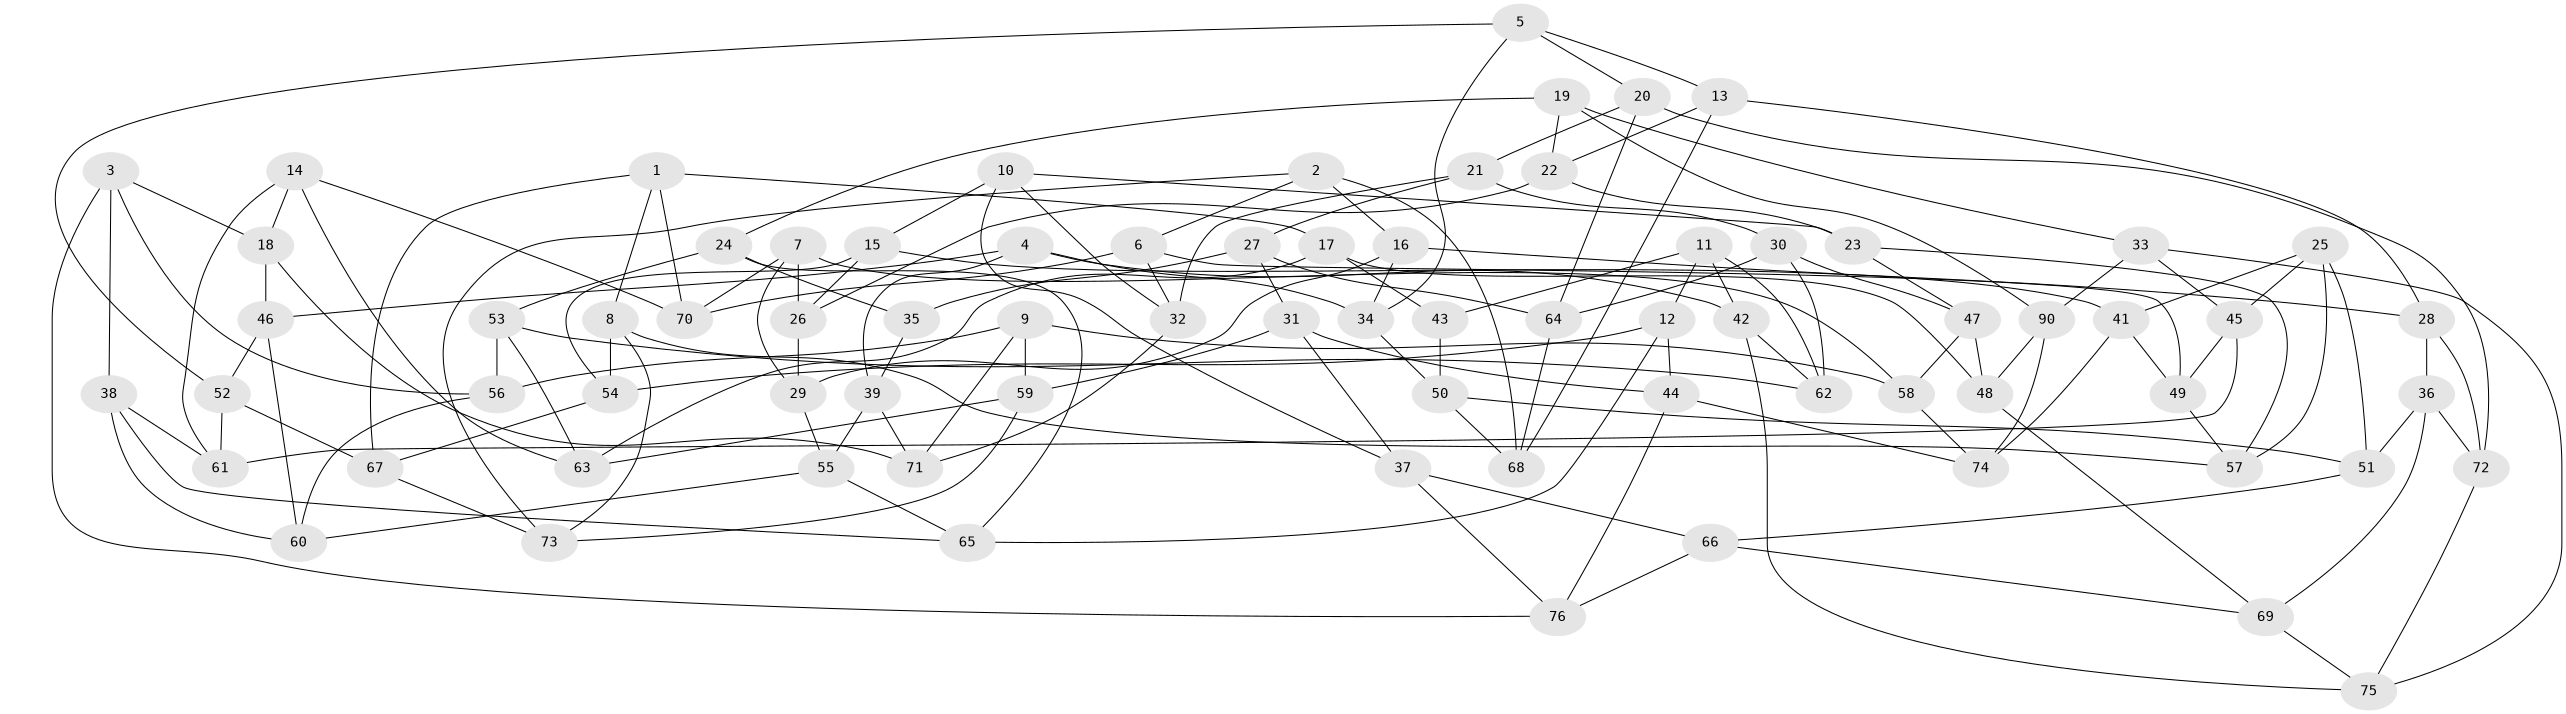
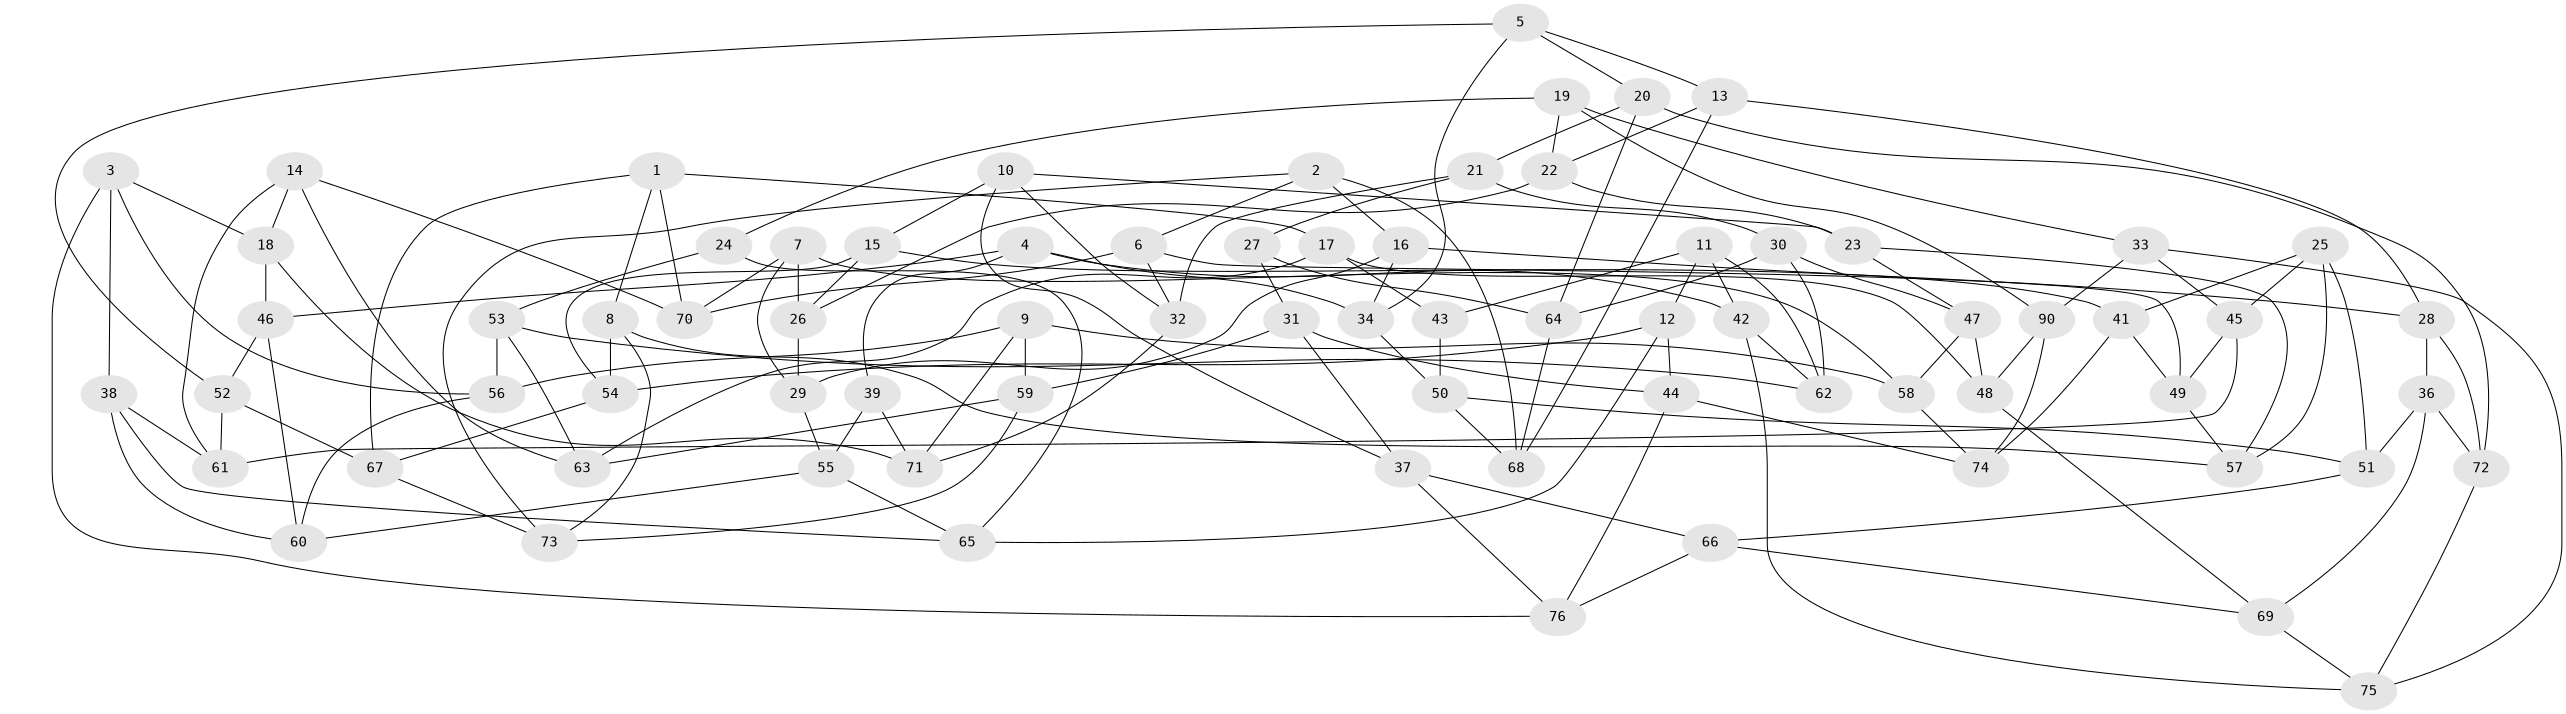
node "35": removed
